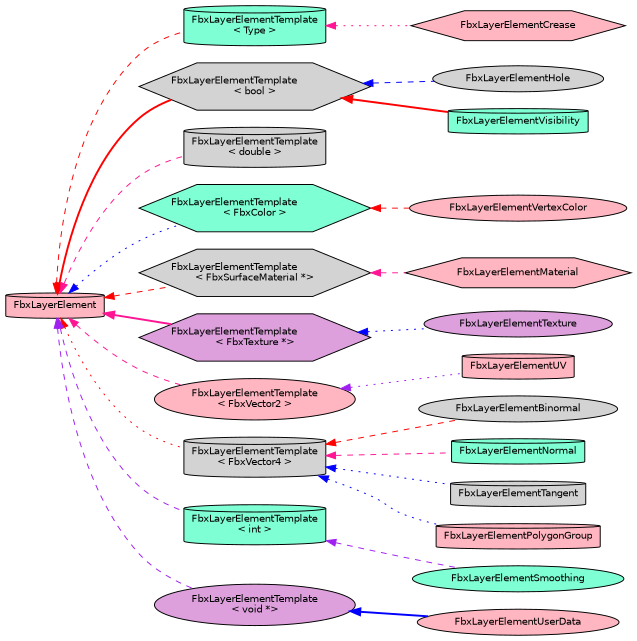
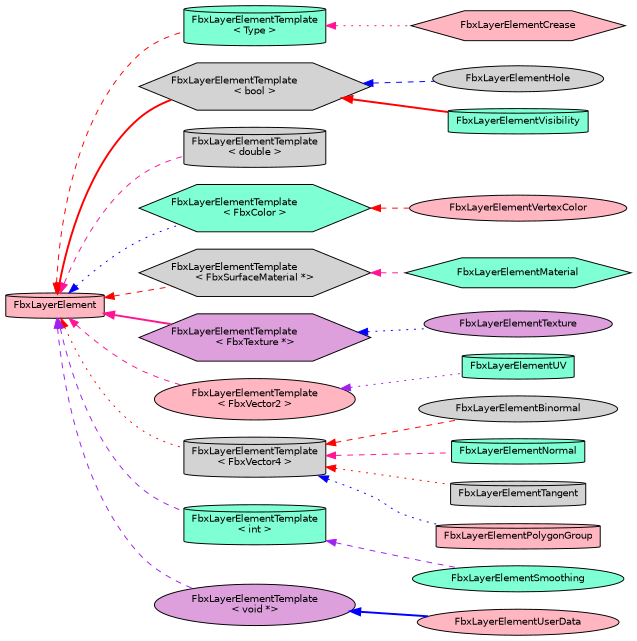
node "FbxLayerElementMaterial": fillcolor lightpink -> aquamarine
node "FbxLayerElementUV": fillcolor lightpink -> aquamarine
edge "FbxLayerElementTangent" -> "FbxLayerElementTemplate < FbxVector4 >": color blue -> red
